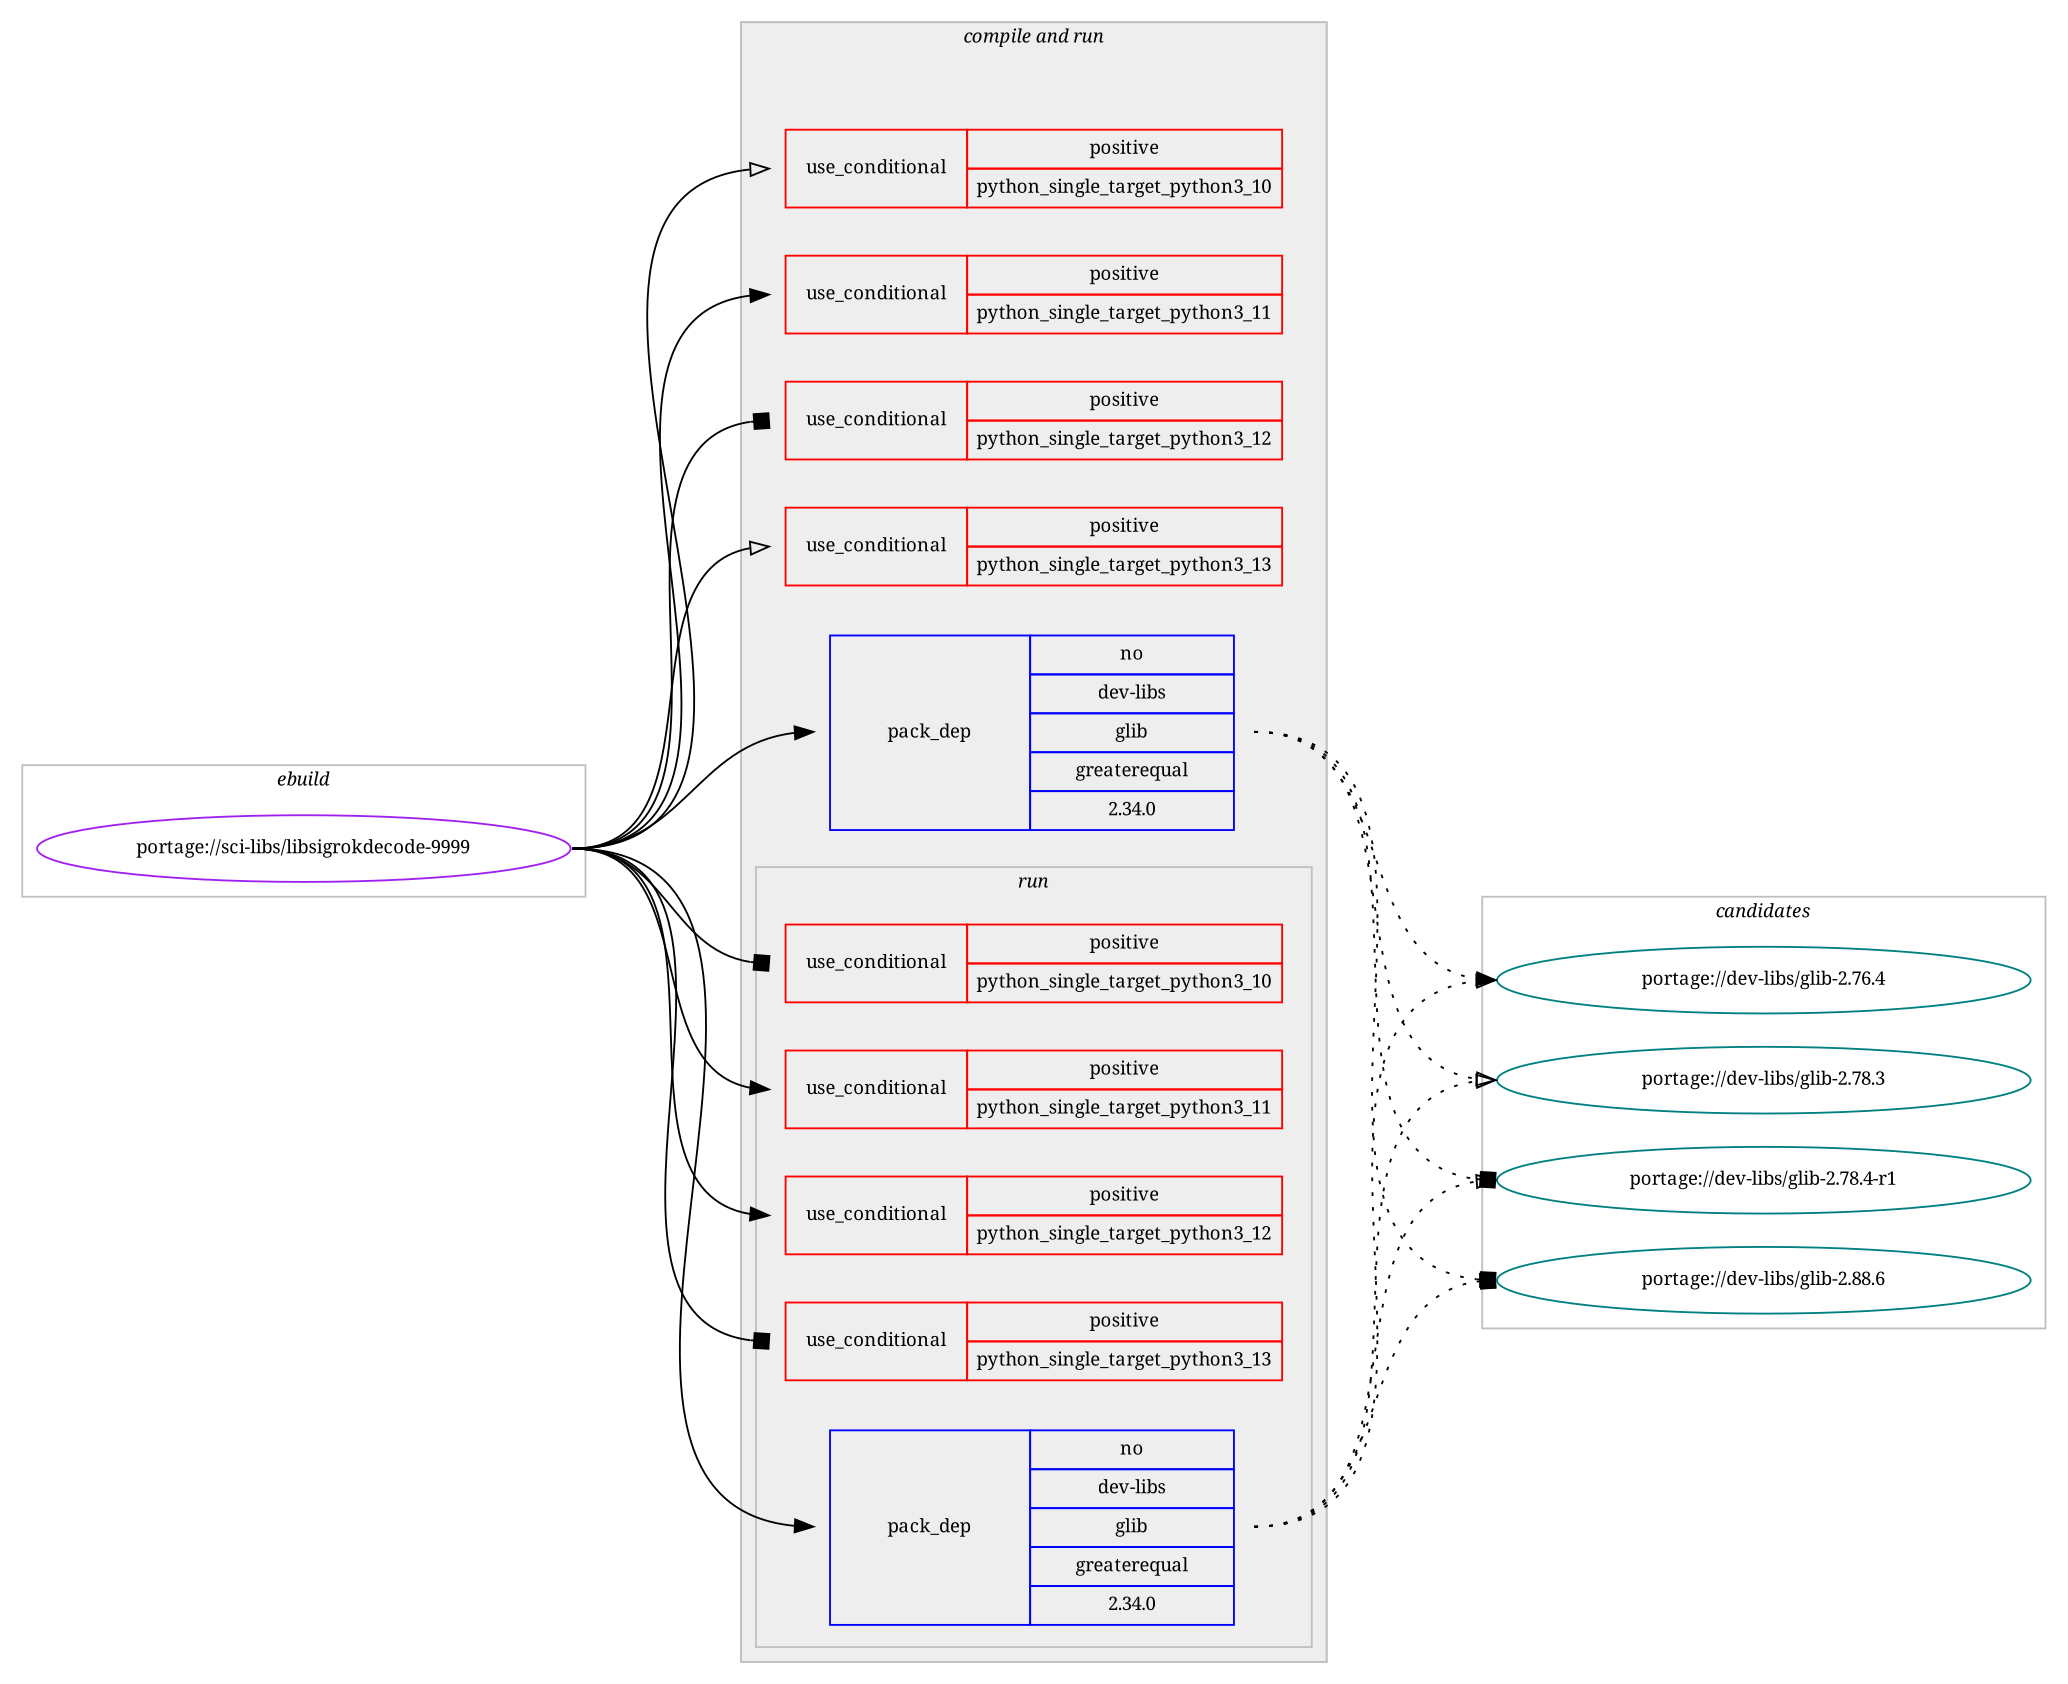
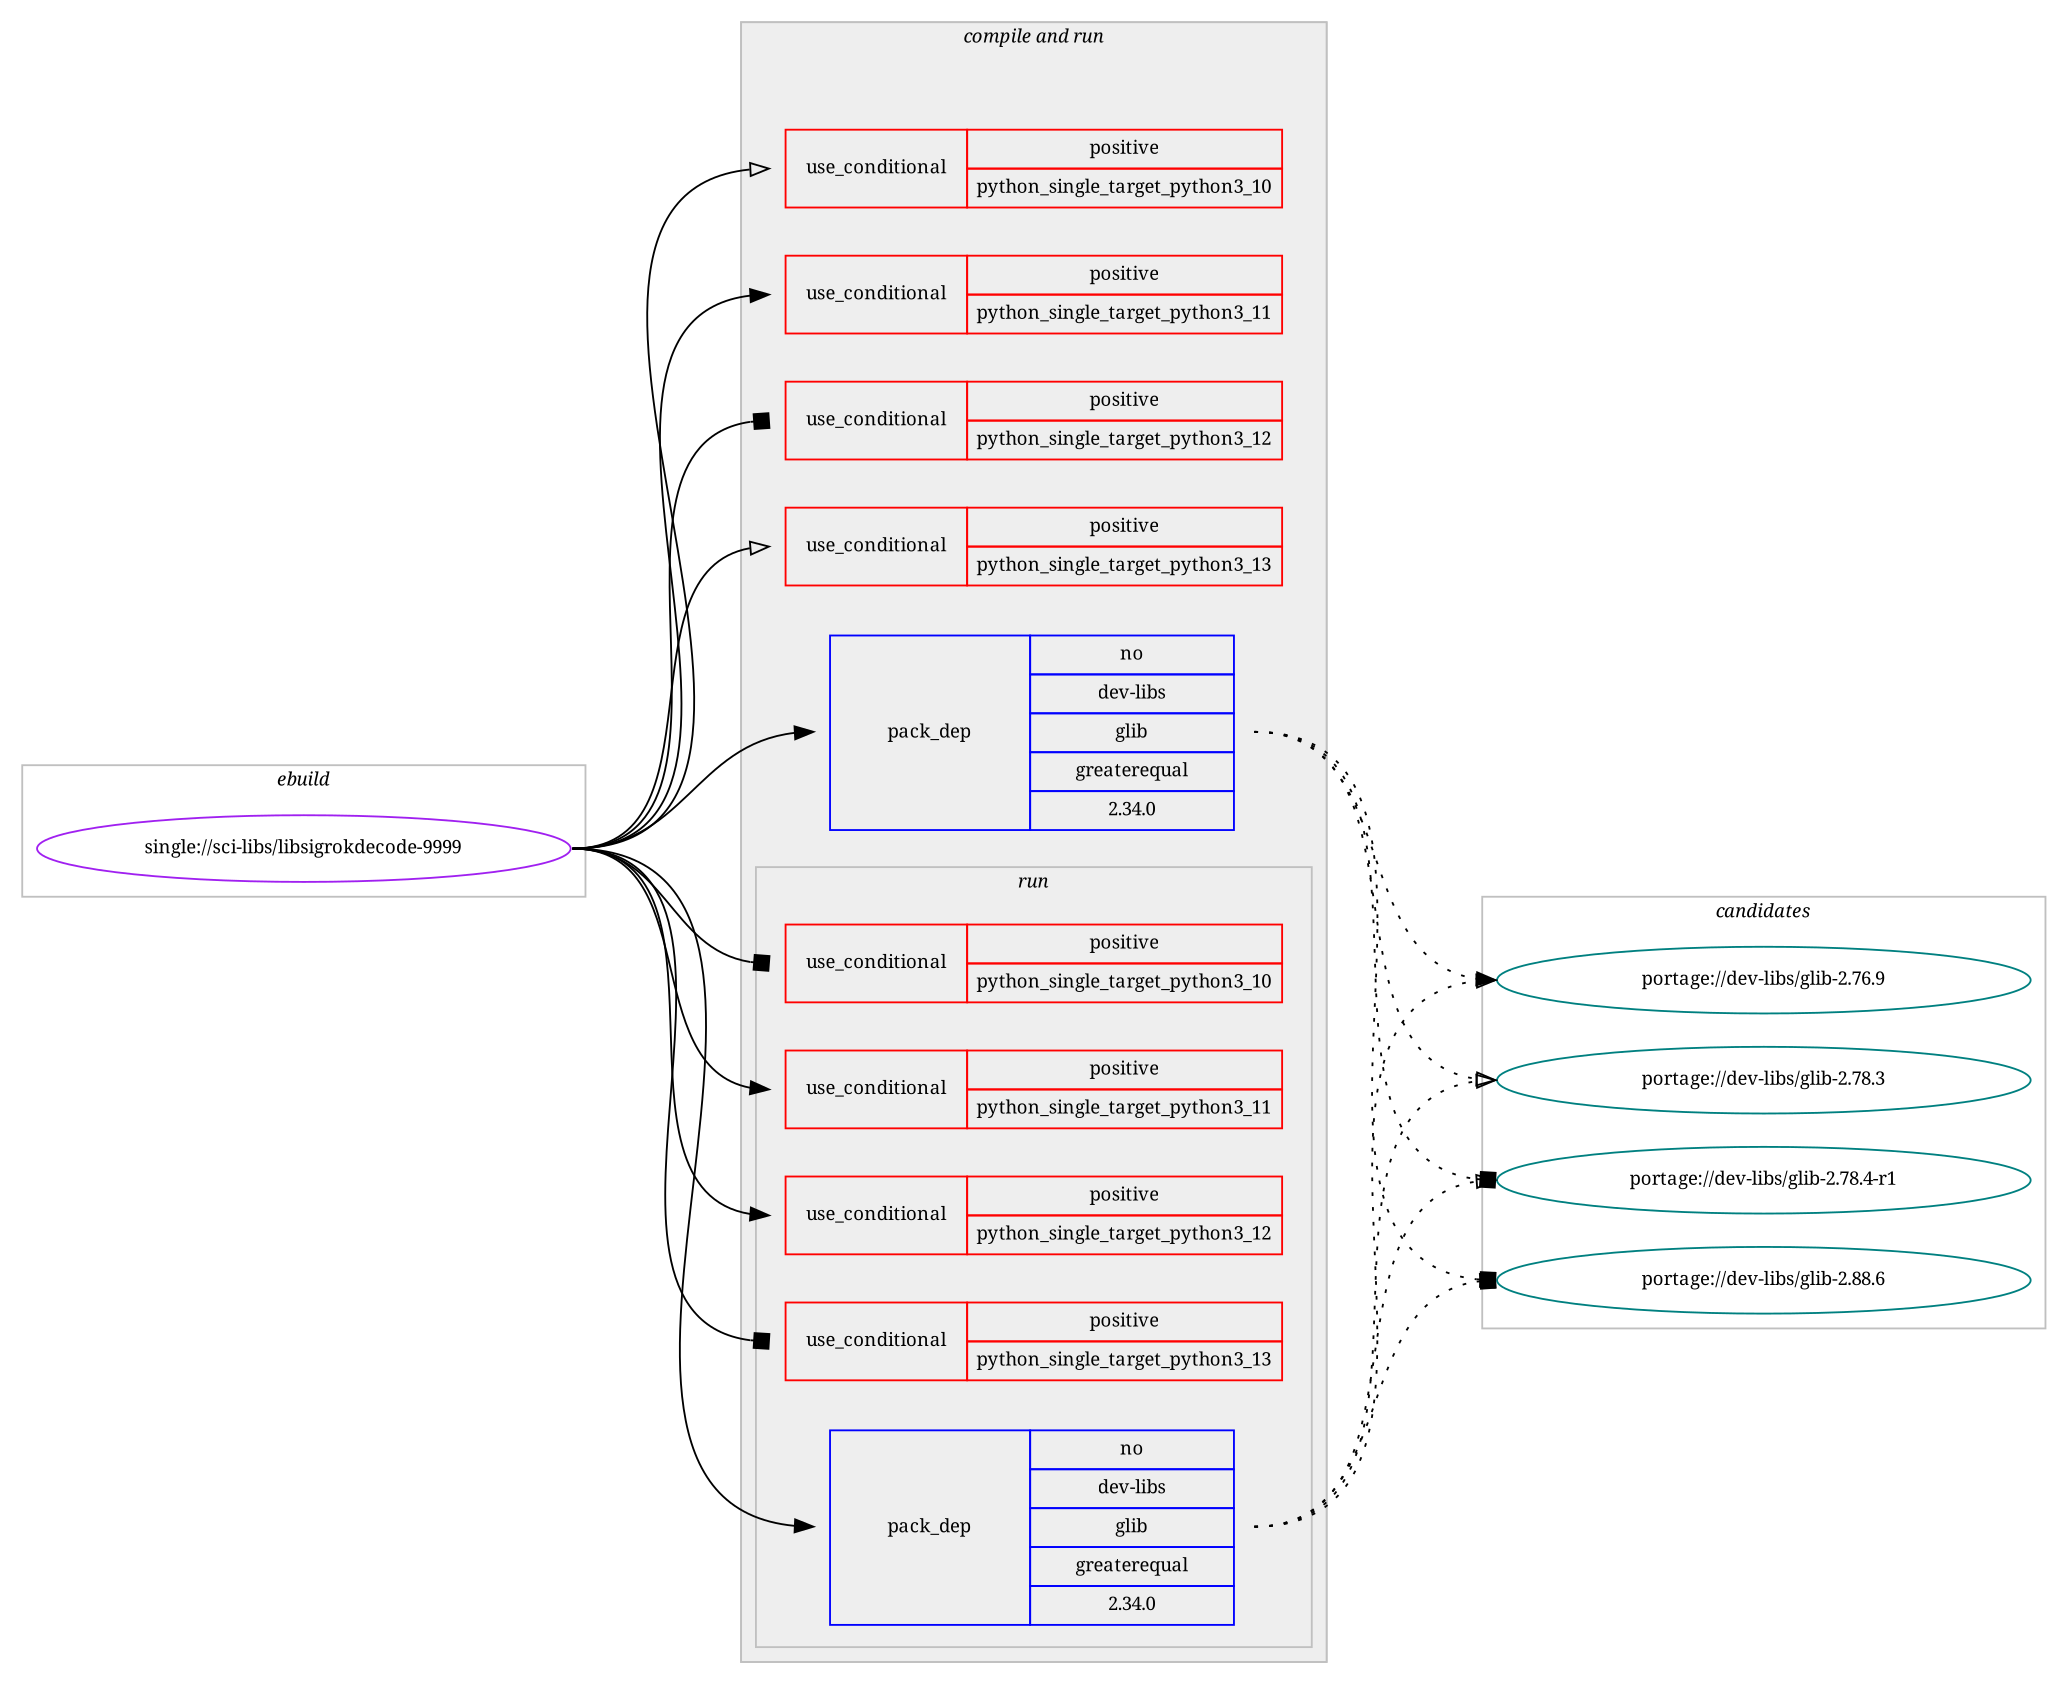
node "portage://sci-libs/libsigrokdecode-9999": label "portage://sci-libs/libsigrokdecode-9999" -> "single://sci-libs/libsigrokdecode-9999"
node "portage://dev-libs/glib-2.76.4": label "portage://dev-libs/glib-2.76.4" -> "portage://dev-libs/glib-2.76.9"
